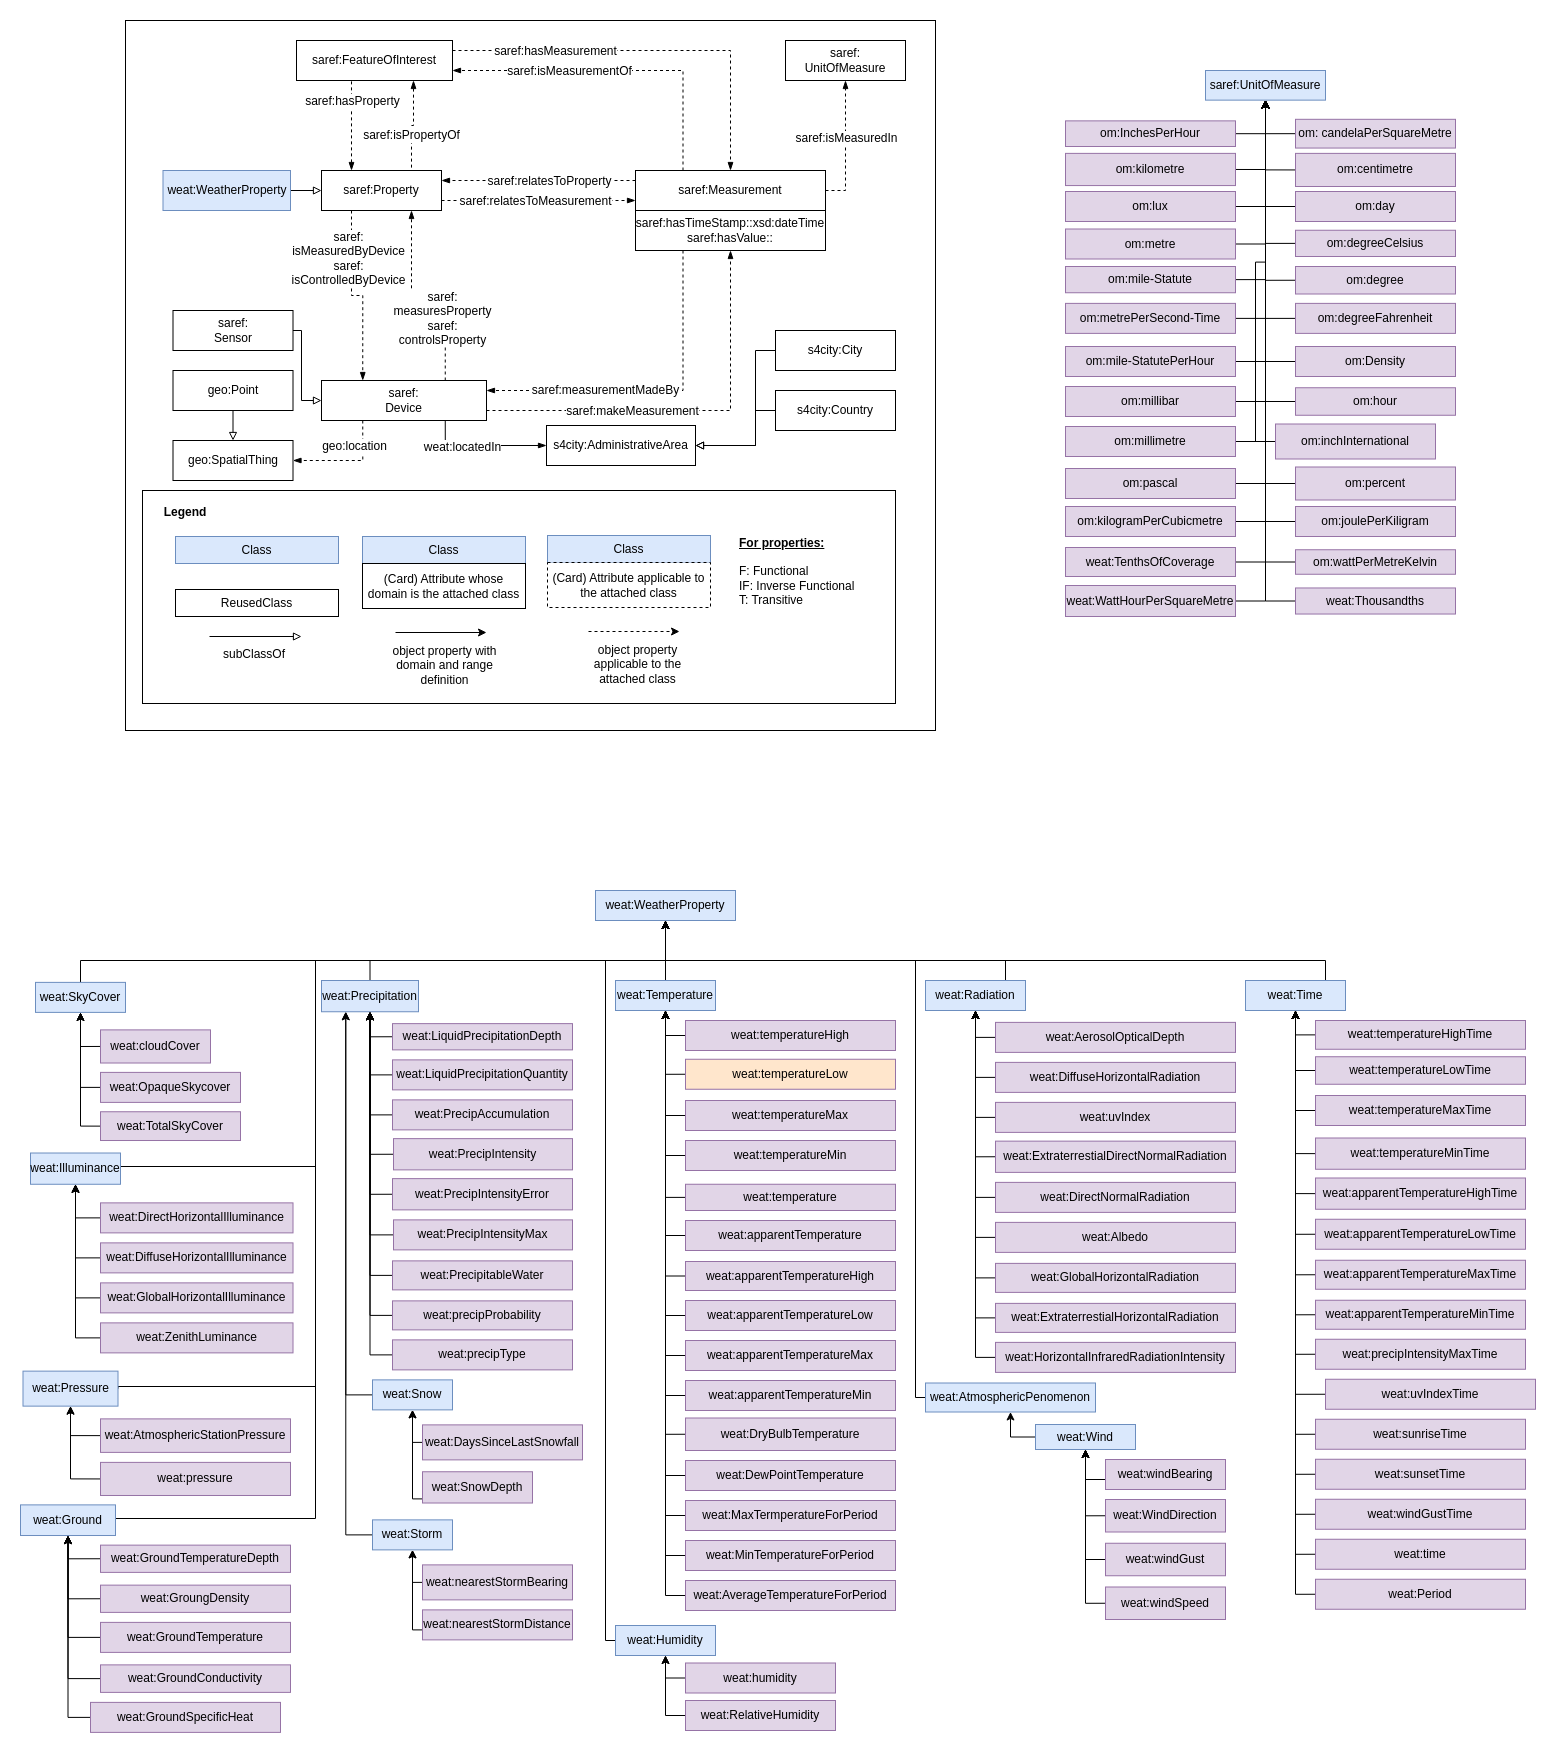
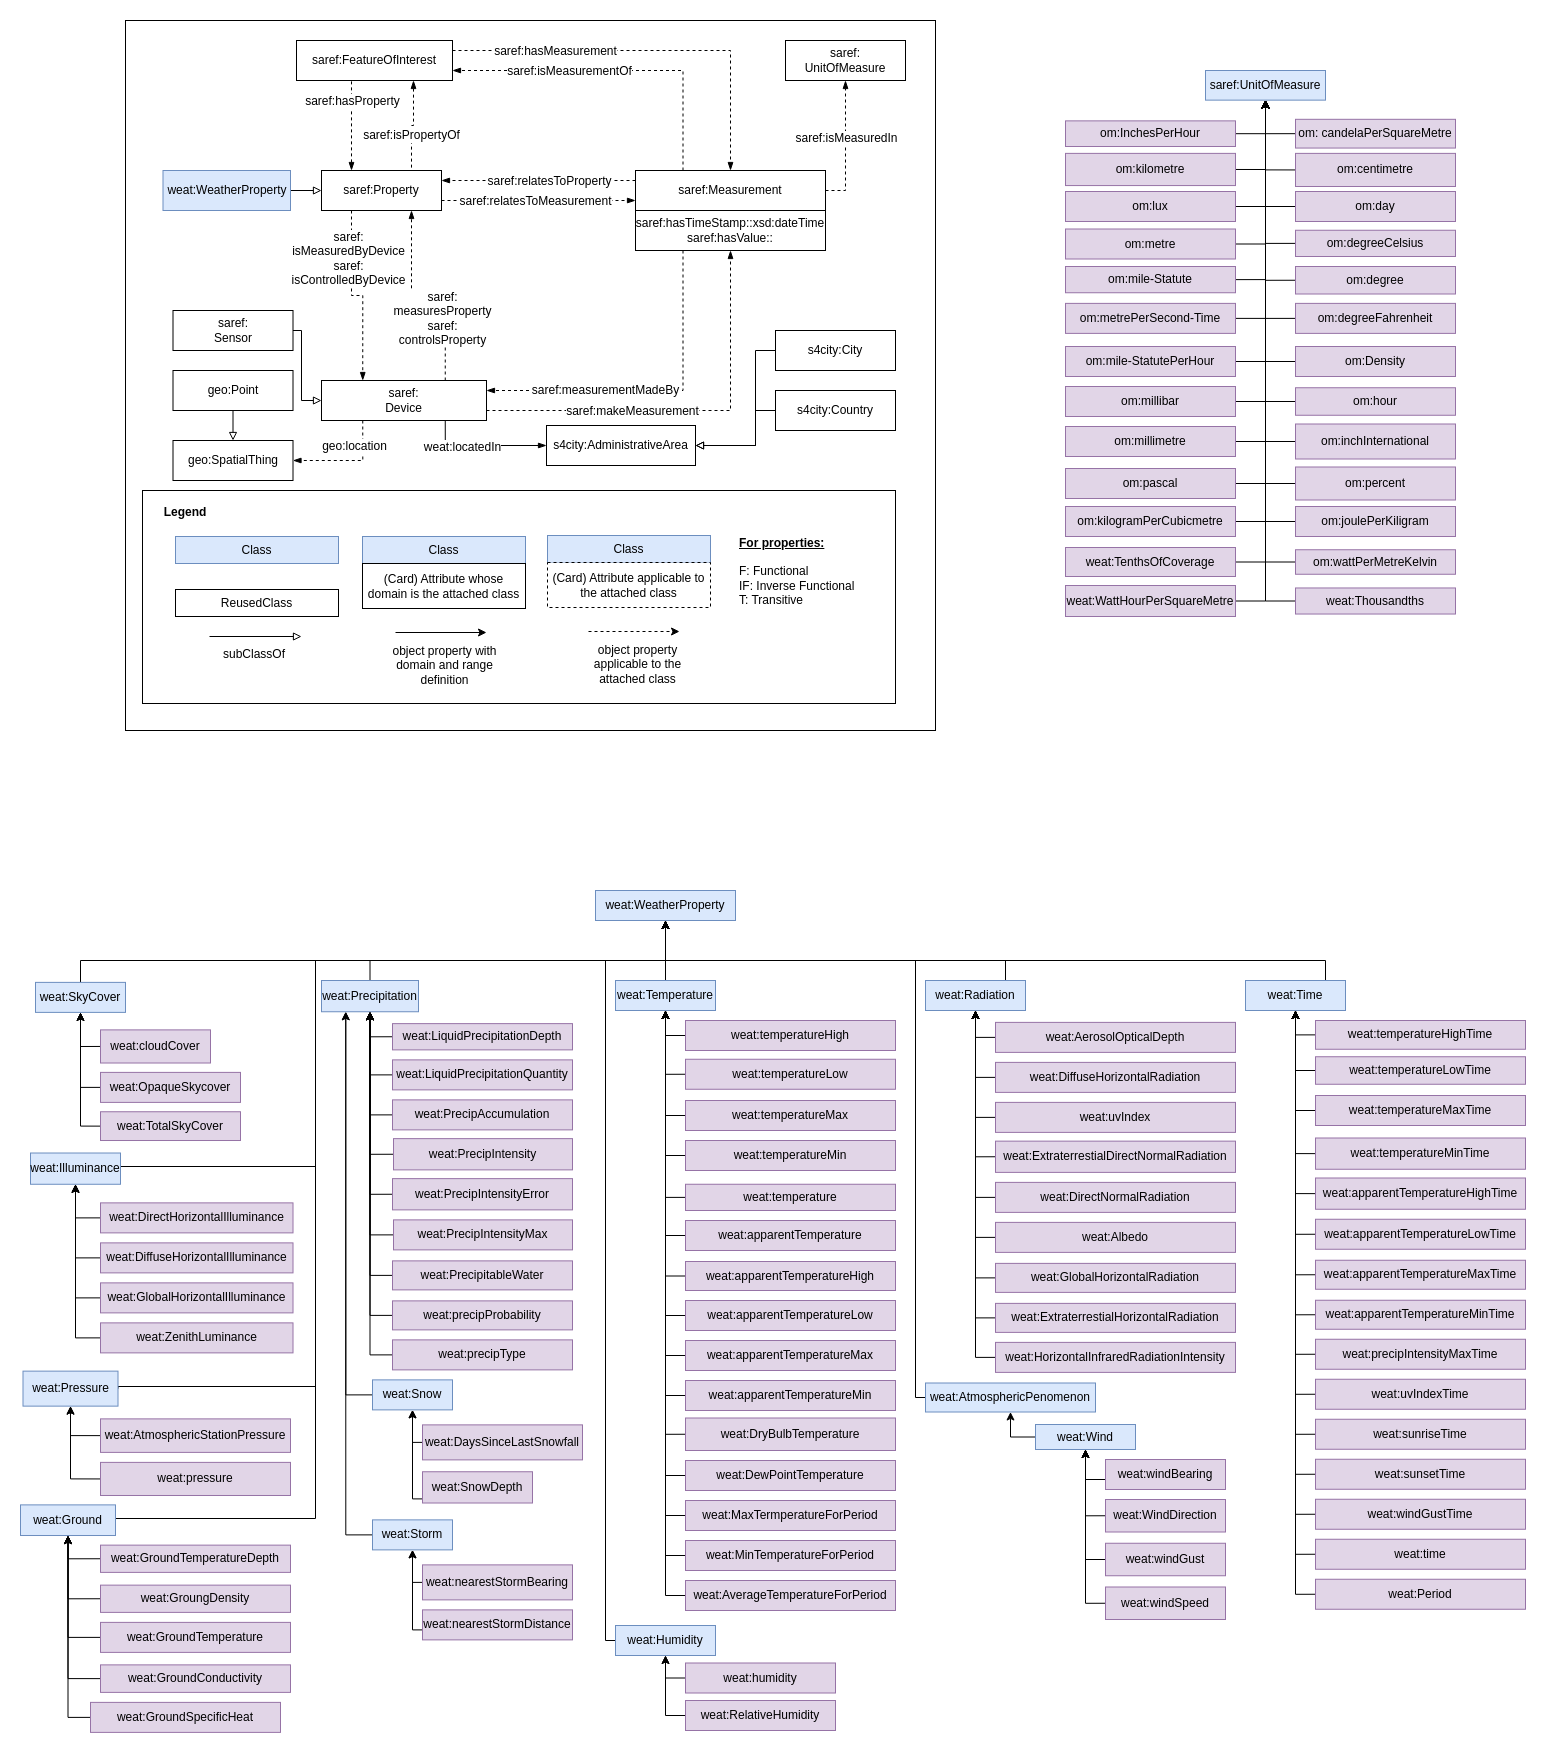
node "om:inchInternational": moved (1356, 442) -> (1376, 442)
node "weat:temperatureLow": fillcolor #ffe6cc -> #e1d5e7
node "weat:uvIndexTime": moved (1431, 1394) -> (1421, 1394)
